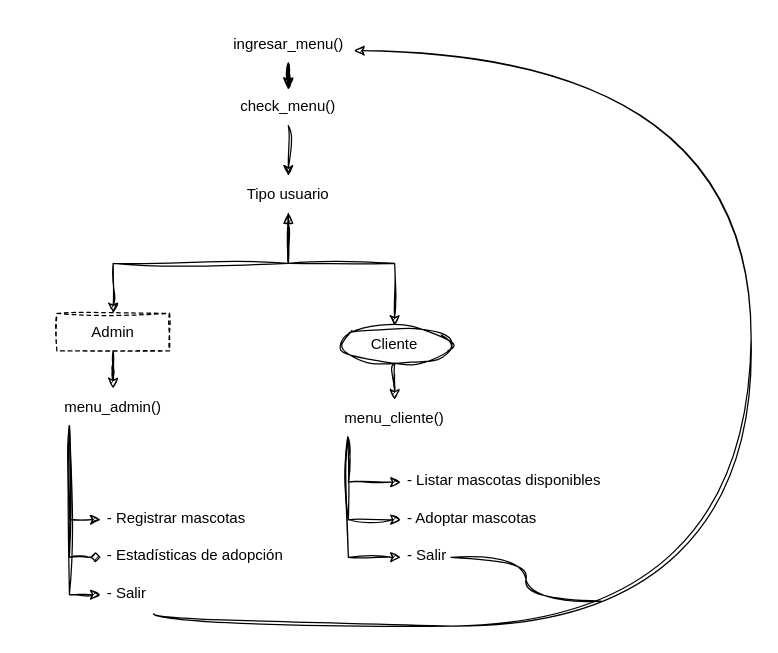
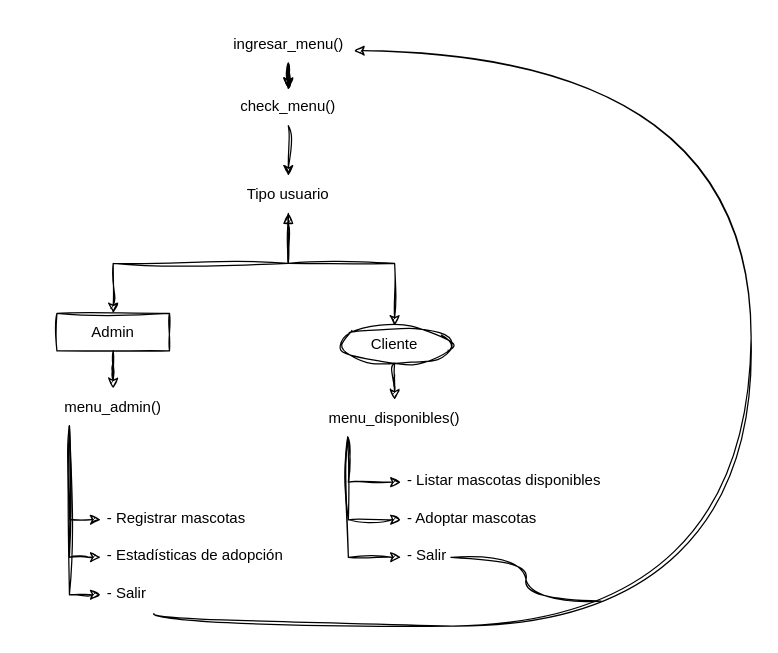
node "Admin": style dashed -> solid
node "menu_cliente()": label "menu_cliente()" -> "menu_disponibles()"
edge "menu_admin()" -> "- Estadísticas de adopción": arrowhead diamond -> classic
